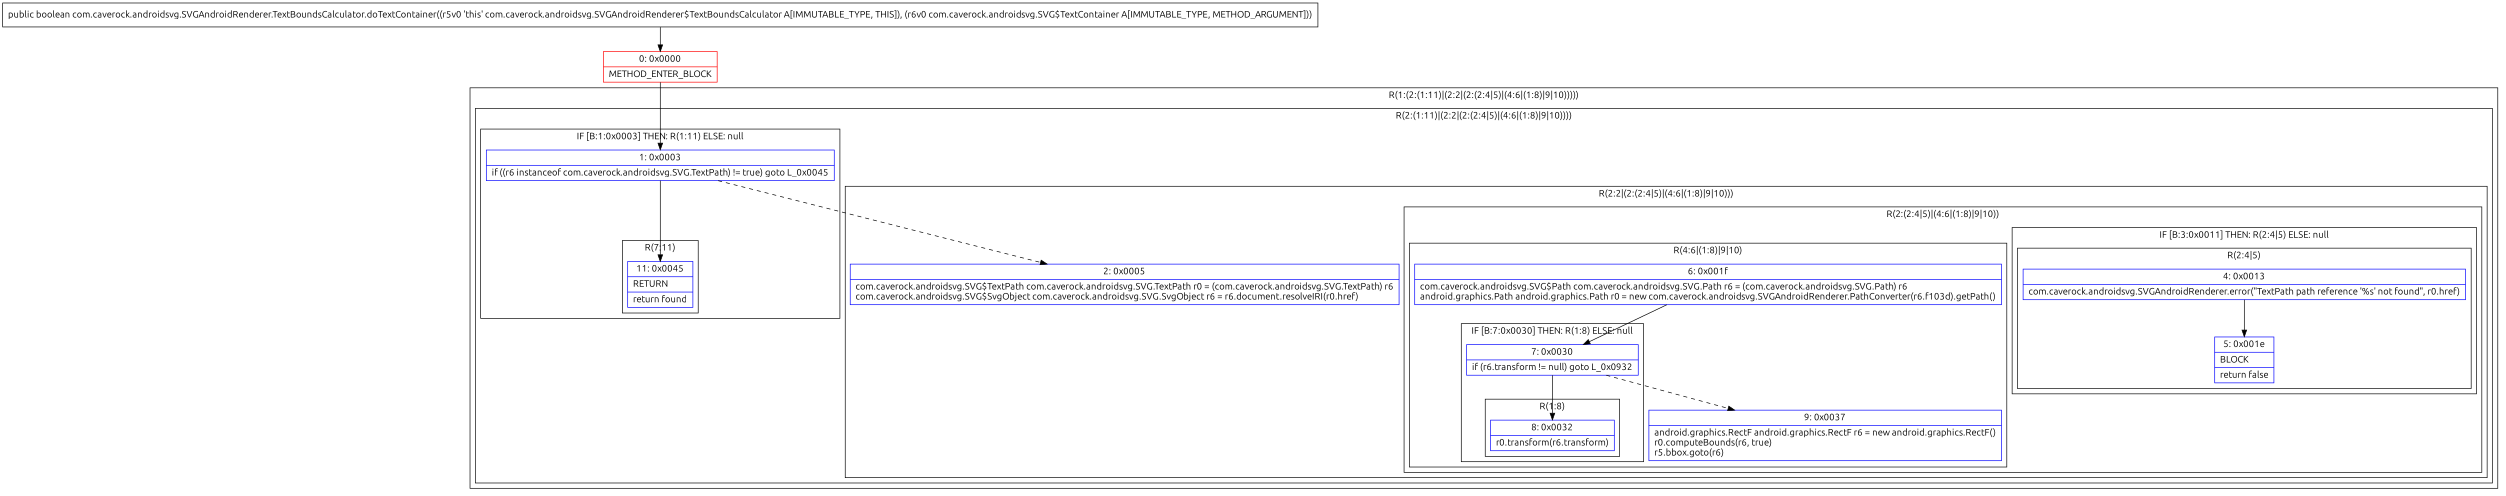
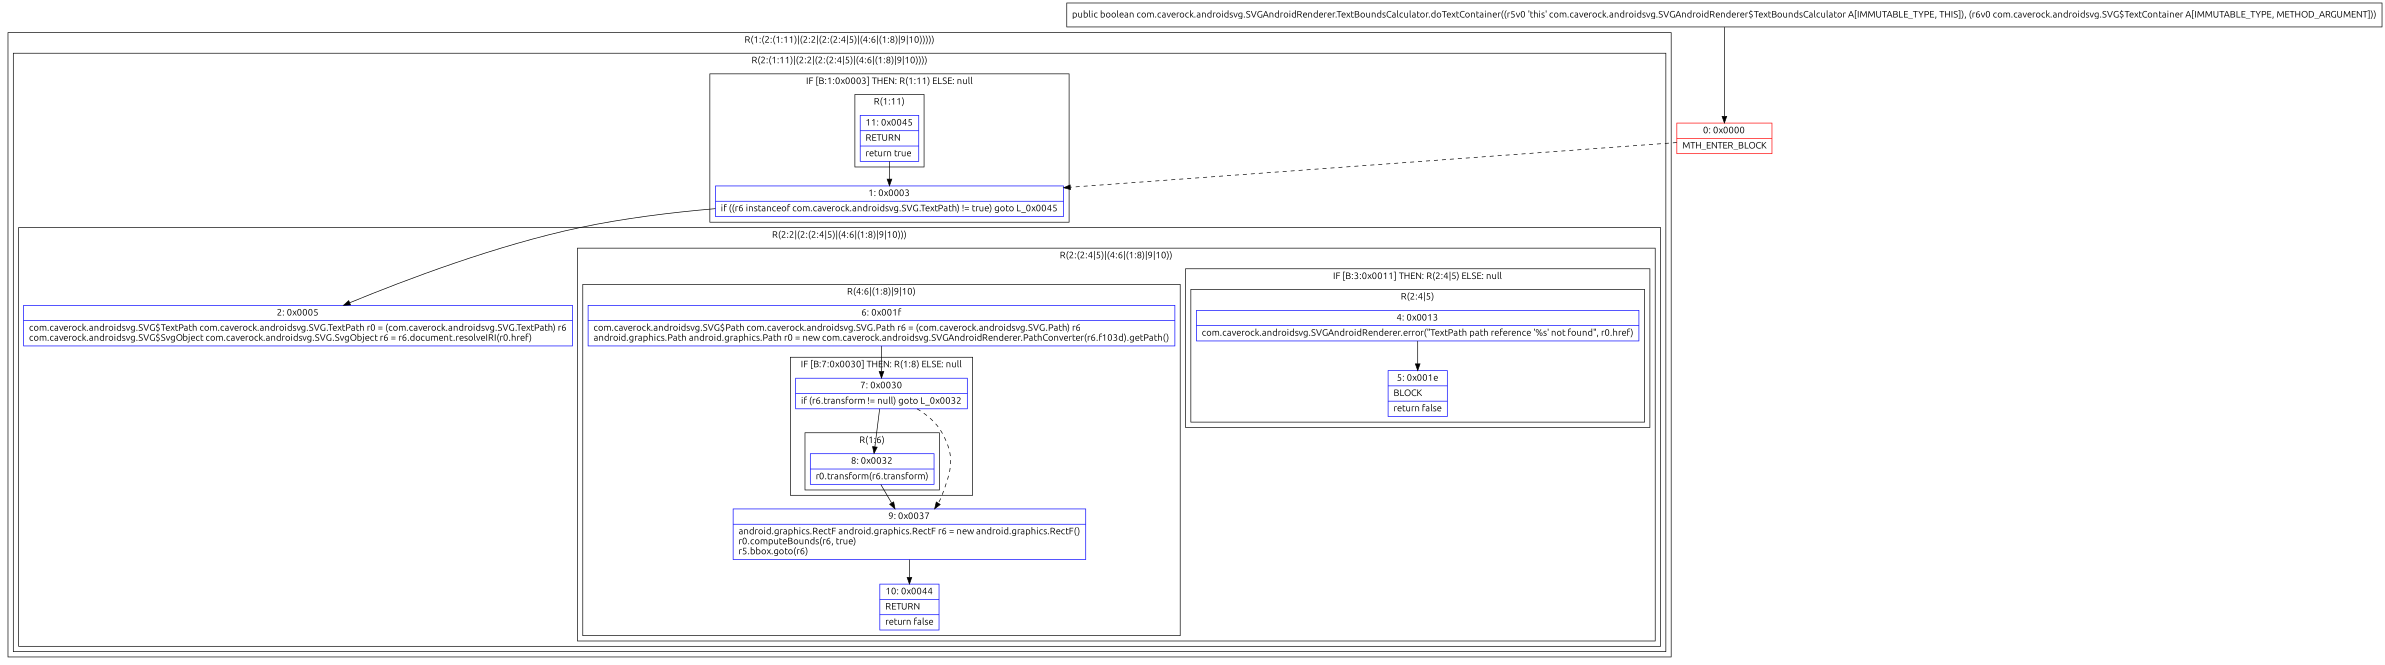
node "0: 0x0000": text "METHOD_ENTER_BLOCK" -> "MTH_ENTER_BLOCK"
edge "0: 0x0000" -> "1: 0x0003": style solid -> dashed
edge "1: 0x0003" -> "11: 0x0045": reversed
edge "1: 0x0003" -> "2: 0x0005": style dashed -> solid
cluster "R(7:11)": label "R(7:11)" -> "R(1:11)"
node "11: 0x0045": text "return found" -> "return true"
node "7: 0x0030": text "if (r6.transform != null) goto L_0x0932" -> "if (r6.transform != null) goto L_0x0032"
cluster "R(1:8)": label "R(1:8)" -> "R(1:6)"
edge "8: 0x0032" -> "9: 0x0037": added
node "10: 0x0044": added
